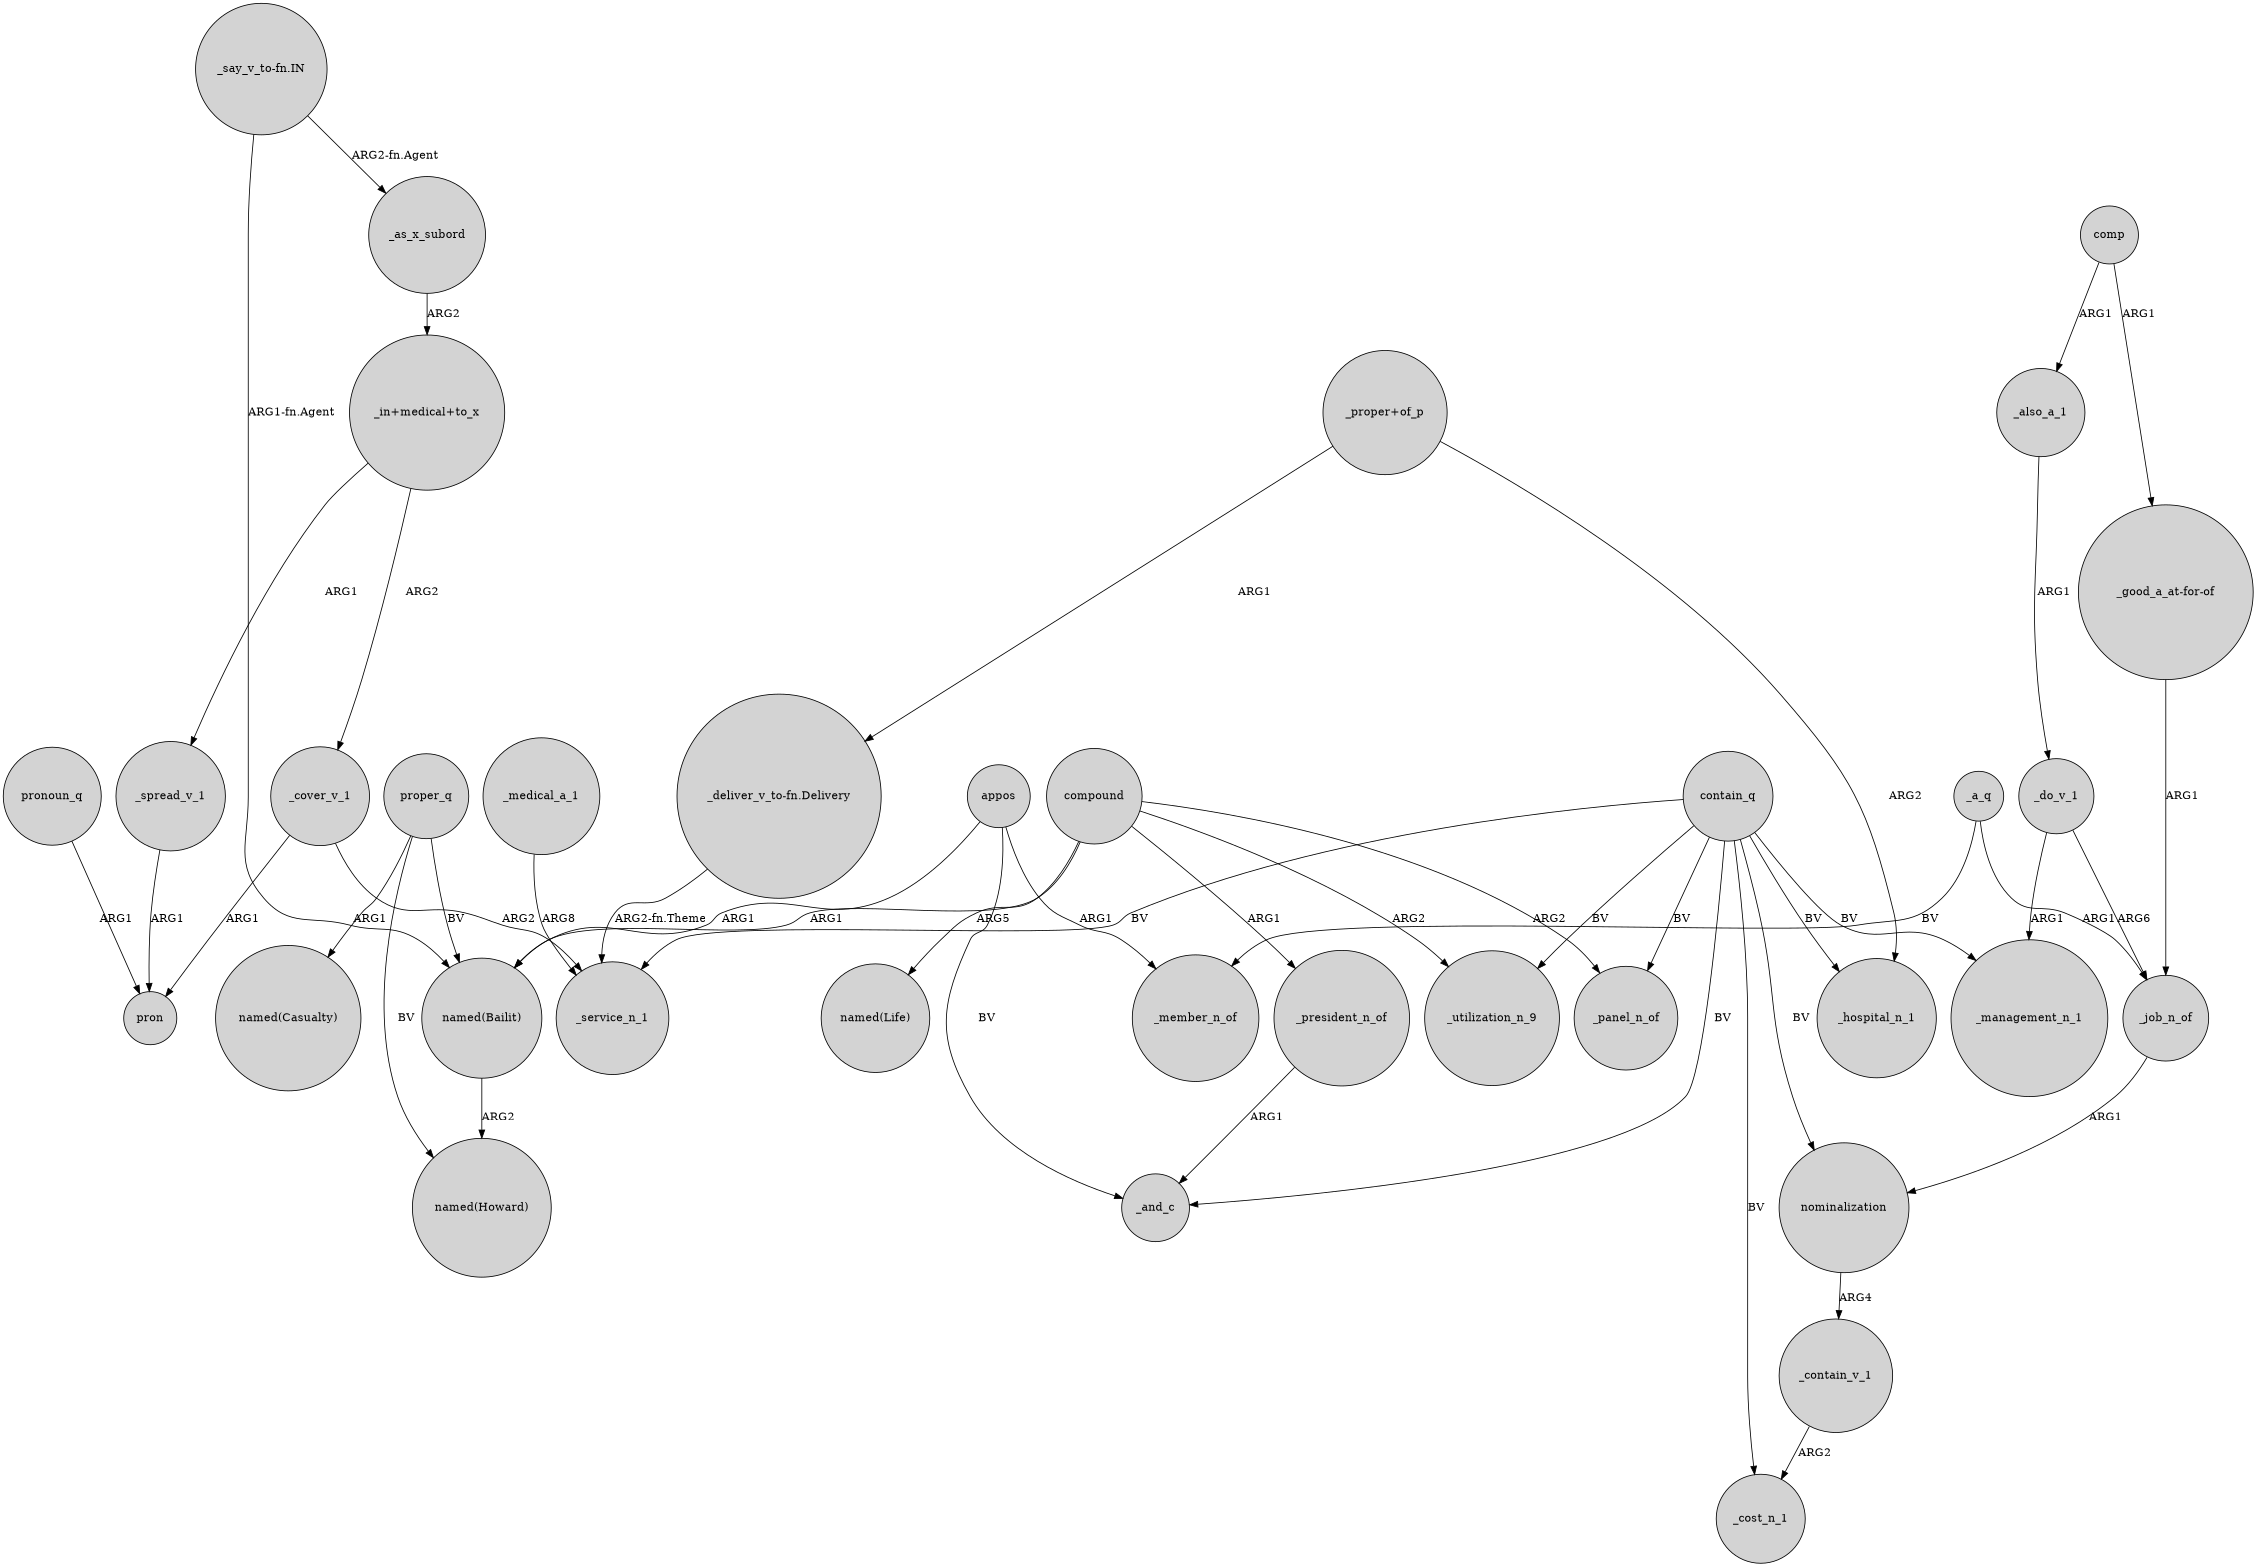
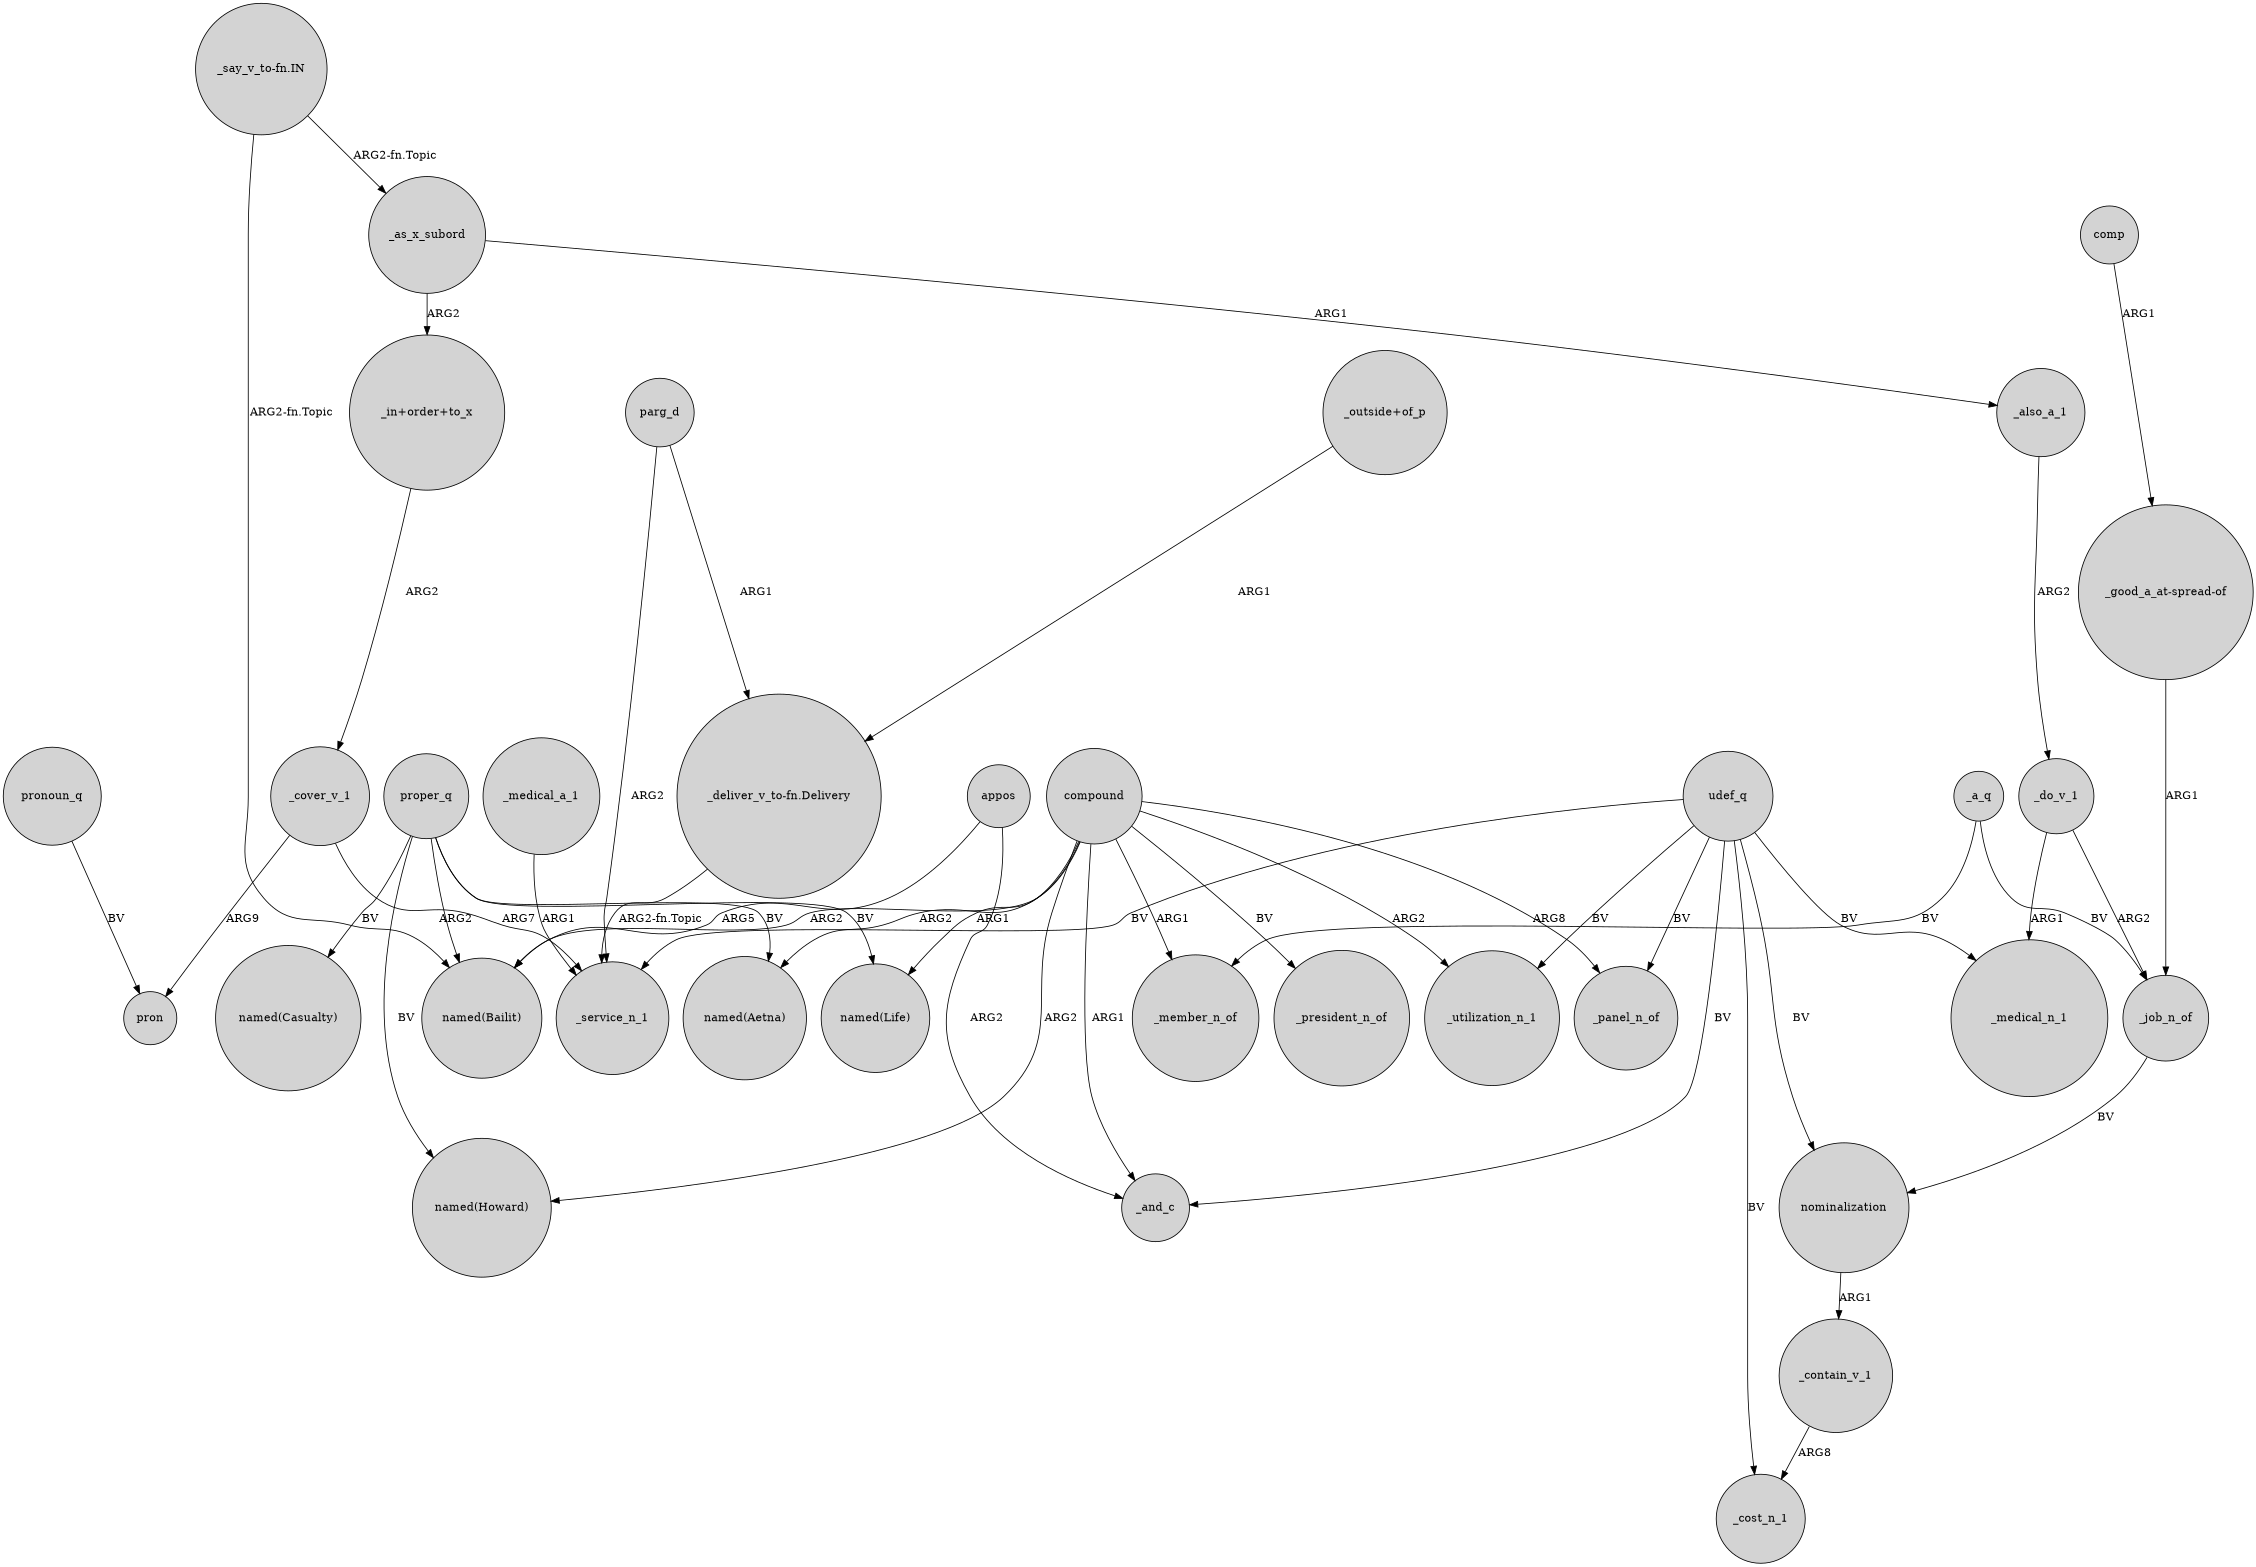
edge "_say_v_to-fn.IN" -> "_as_x_subord": label "ARG2-fn.Agent" -> "ARG2-fn.Topic"
edge "comp" -> "_also_a_1": now "_as_x_subord" -> "_also_a_1"
edge "_say_v_to-fn.IN" -> "named(Bailit)": label "ARG1-fn.Agent" -> "ARG2-fn.Topic"
node "_in+medical+to_x": label "_in+medical+to_x" -> "_in+order+to_x"
node "parg_d": added
node "_proper+of_p": label "_proper+of_p" -> "_outside+of_p"
edge "_also_a_1" -> "_do_v_1": label "ARG1" -> "ARG2"
node "_good_a_at-for-of": label "_good_a_at-for-of" -> "_good_a_at-spread-of"
node "_spread_v_1": removed
node "contain_q": label "contain_q" -> "udef_q"
edge "proper_q" -> "named(Life)": added, label "BV"
edge "appos" -> "_member_n_of": now "compound" -> "_member_n_of"
edge "pronoun_q" -> "pron": label "ARG1" -> "BV"
edge "_cover_v_1" -> "pron": label "ARG1" -> "ARG9"
edge "proper_q" -> "named(Casualty)": label "ARG1" -> "BV"
edge "proper_q" -> "named(Bailit)": label "BV" -> "ARG2"
edge "_cover_v_1" -> "_service_n_1": label "ARG2" -> "ARG7"
edge "_medical_a_1" -> "_service_n_1": label "ARG8" -> "ARG1"
edge "_deliver_v_to-fn.Delivery" -> "_service_n_1": label "ARG2-fn.Theme" -> "ARG2-fn.Topic"
edge "appos" -> "named(Bailit)": label "ARG1" -> "ARG5"
edge "compound" -> "named(Bailit)": label "ARG1" -> "ARG2"
edge "compound" -> "named(Life)": label "ARG5" -> "ARG1"
edge "compound" -> "_president_n_of": label "ARG1" -> "BV"
edge "compound" -> "_panel_n_of": label "ARG2" -> "ARG8"
edge "_a_q" -> "_job_n_of": label "ARG1" -> "BV"
edge "_do_v_1" -> "_job_n_of": label "ARG6" -> "ARG2"
node "named(Aetna)": added
edge "appos" -> "_and_c": label "BV" -> "ARG2"
node "_utilization_n_9": label "_utilization_n_9" -> "_utilization_n_1"
node "_hospital_n_1": removed
node "_management_n_1": label "_management_n_1" -> "_medical_n_1"
edge "named(Bailit)" -> "named(Howard)": now "compound" -> "named(Howard)"
edge "_job_n_of" -> "nominalization": label "ARG1" -> "BV"
edge "_president_n_of" -> "_and_c": now "compound" -> "_and_c"
edge "nominalization" -> "_contain_v_1": label "ARG4" -> "ARG1"
edge "_contain_v_1" -> "_cost_n_1": label "ARG2" -> "ARG8"
